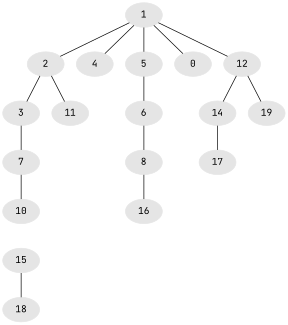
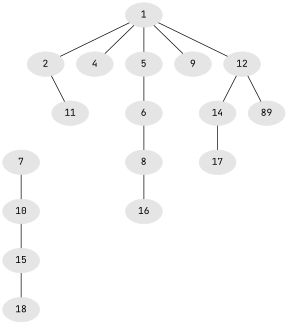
node "0": label "0" -> "9"
node "3": removed
node "19": label "19" -> "89"
edge "10" -- "15": added
